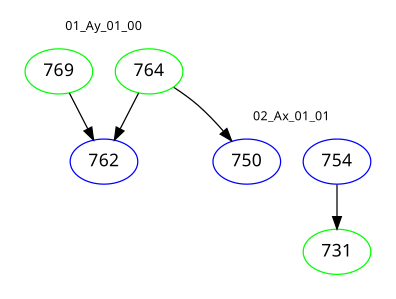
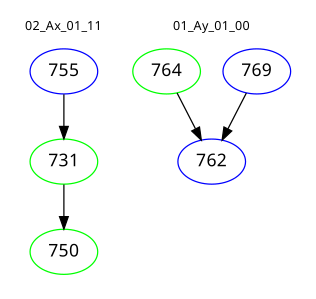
node "769": color green -> blue
cluster "02_Ax_01_01": label "02_Ax_01_01" -> "02_Ax_01_11"
edge "764" -> "750": now "731" -> "750"
node "750": color blue -> green
node "754": label "754" -> "755"
